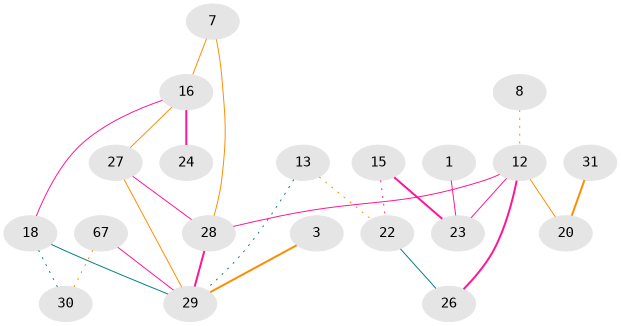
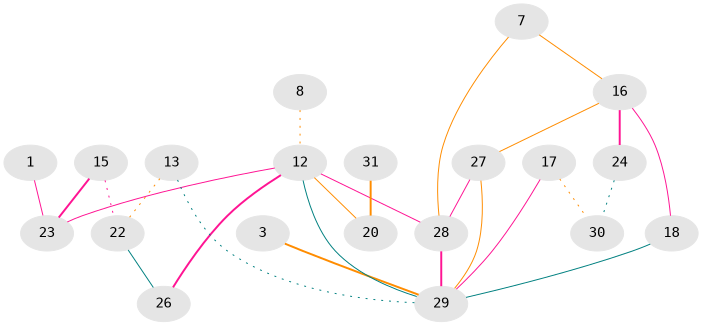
node "67": label "67" -> "17"
edge "12" -- "29": added
edge "18" -- "30": now "24" -- "30"
